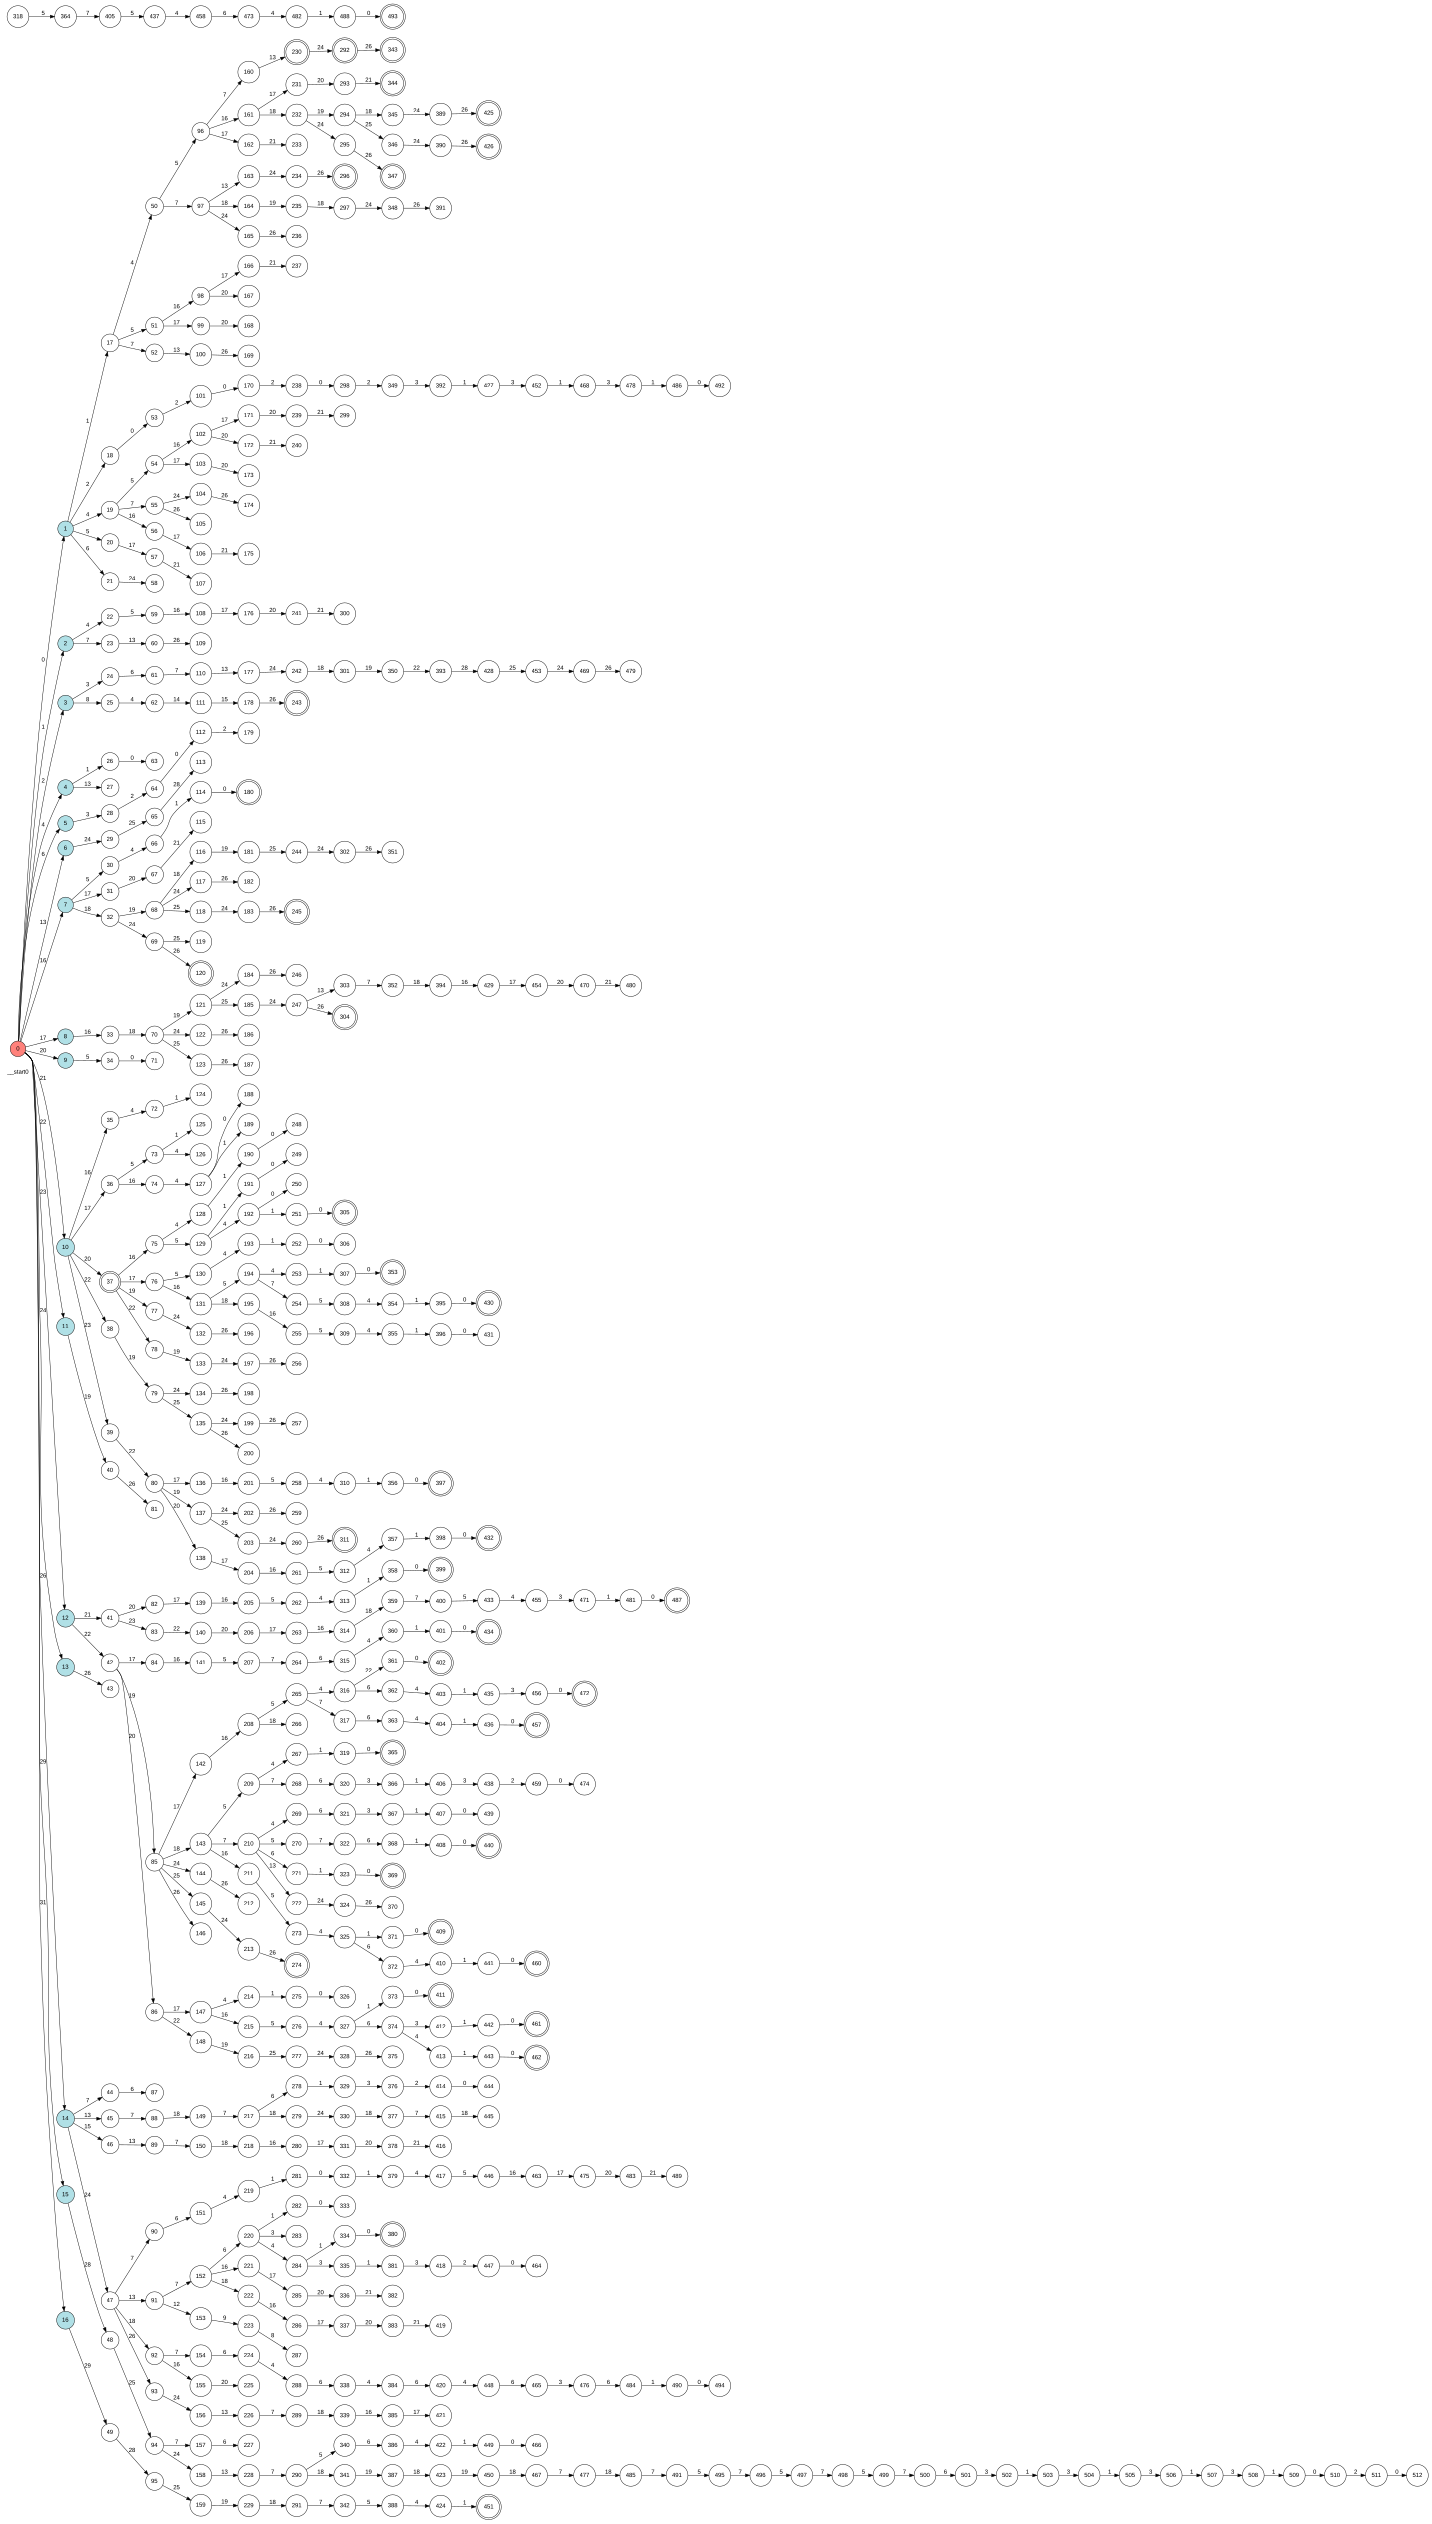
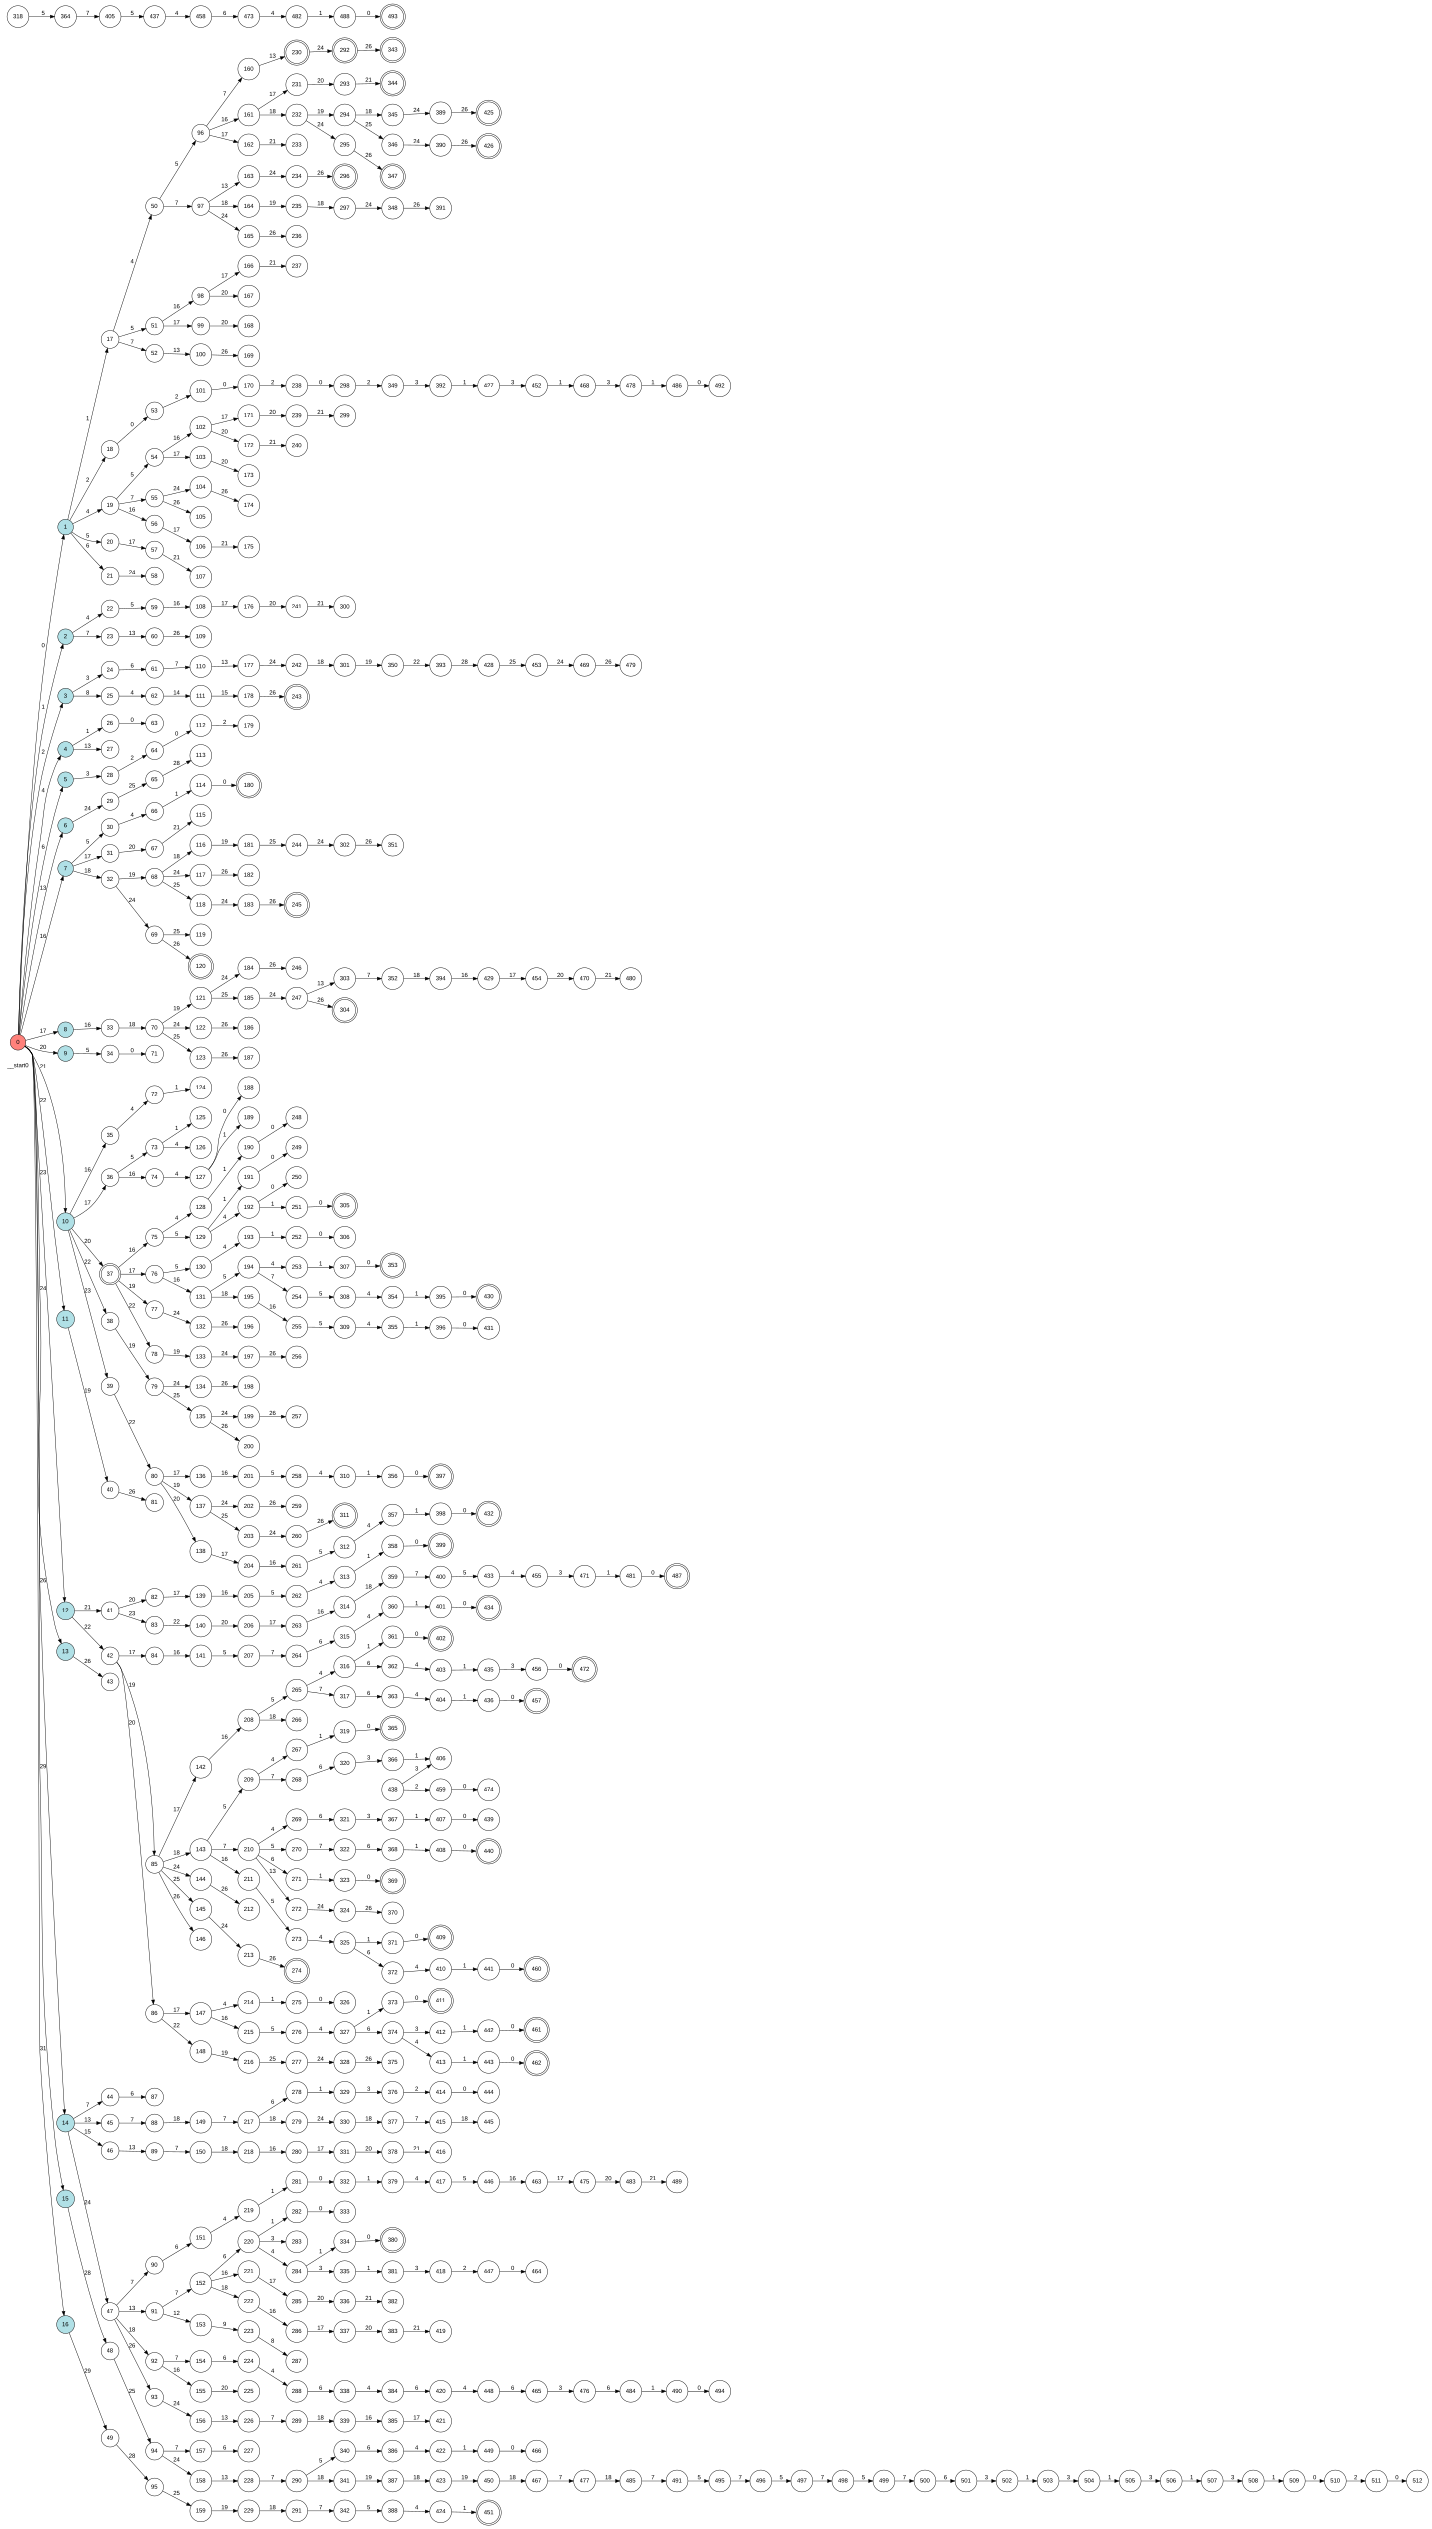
edge "316" -> "361": label "22" -> "1"
edge "406" -> "438": reversed
